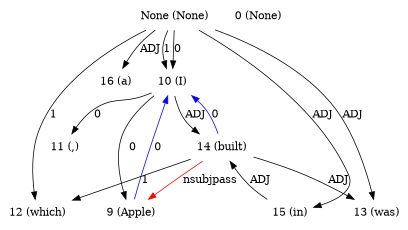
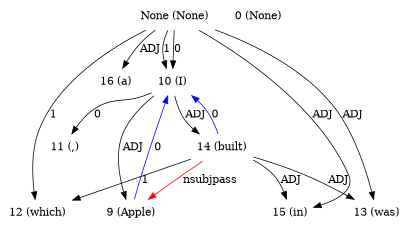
edge "10 (I)" -> "9 (Apple)": label "0" -> "ADJ"
edge "15 (in)" -> "14 (built)": reversed
